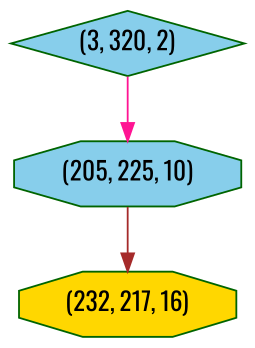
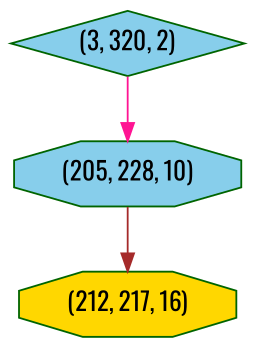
node "(205, 225, 10)": label "(205, 225, 10)" -> "(205, 228, 10)"
node "(232, 217, 16)": label "(232, 217, 16)" -> "(212, 217, 16)"
